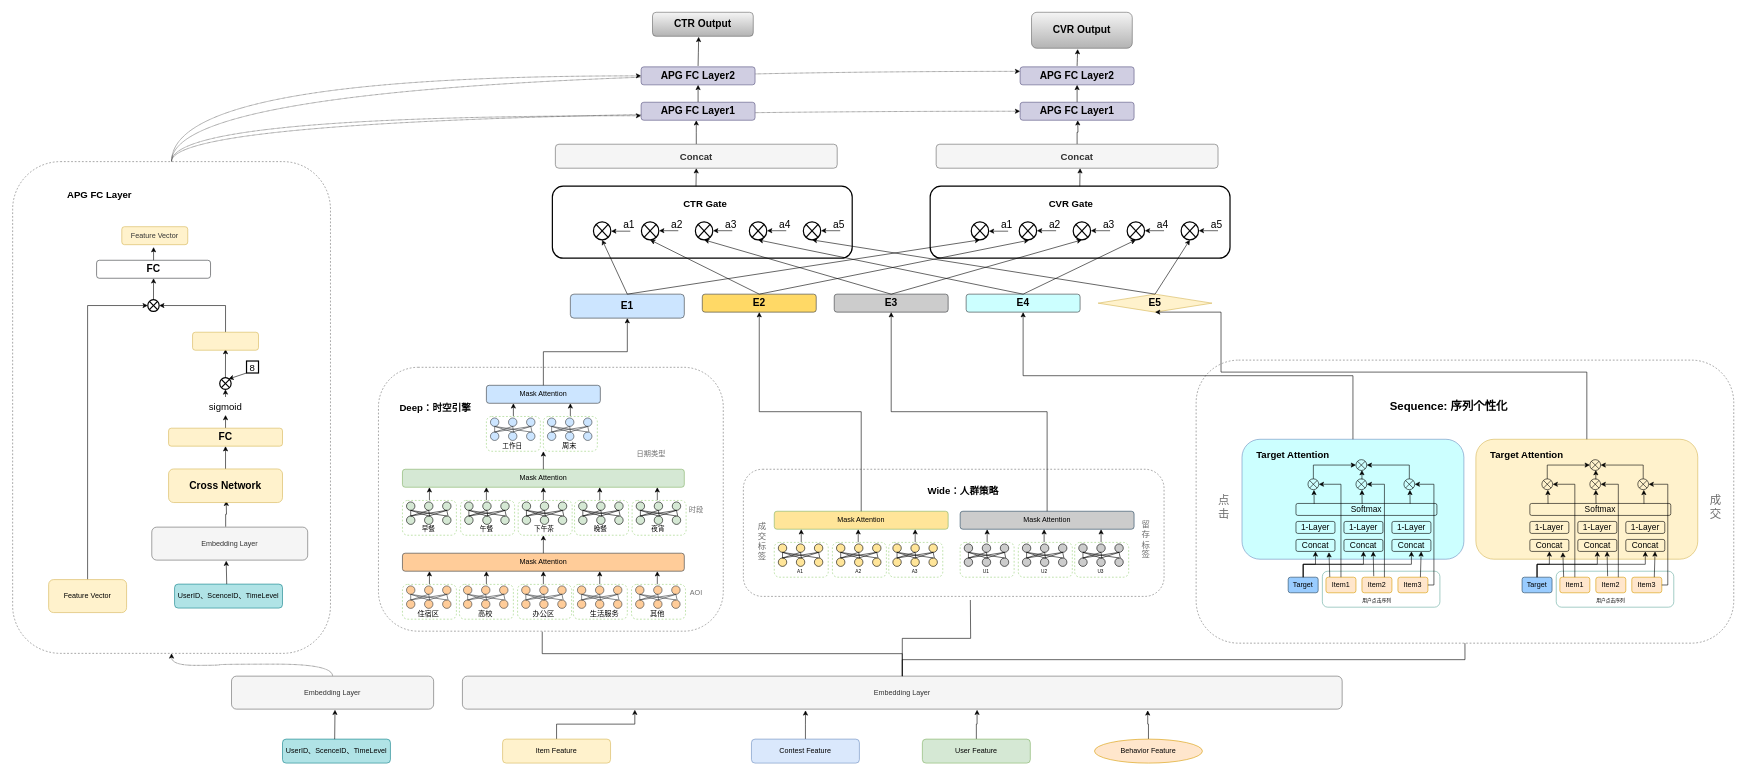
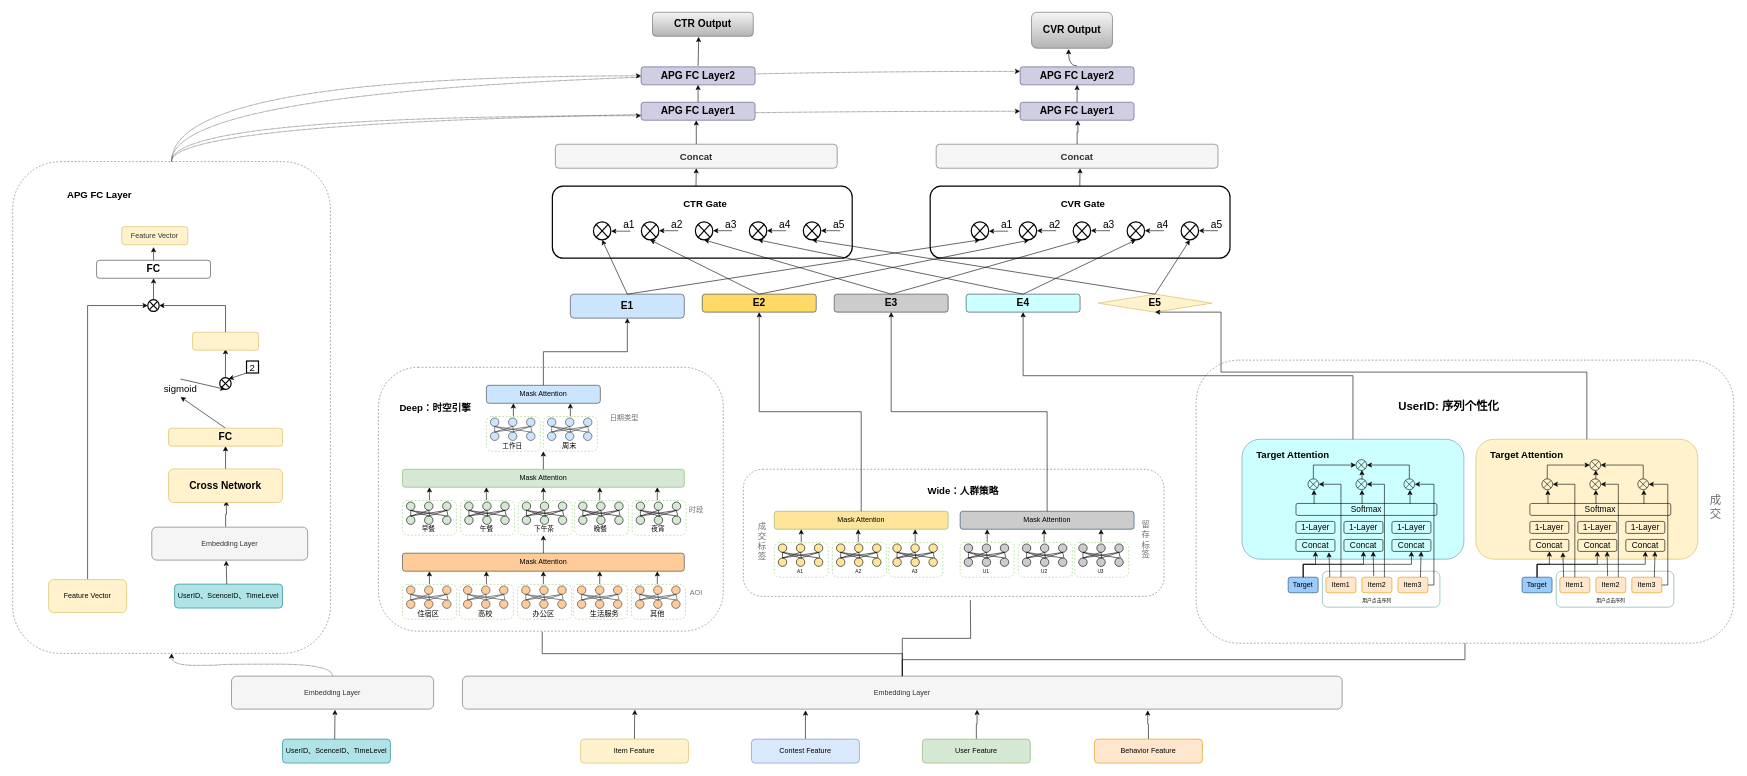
node "CVR Output": size 101x36 -> 81x36
node "CVR Gate": moved (1071, 204) -> (1083, 204)
node "8": label "8" -> "2"
node "sigmoid": moved (225, 406) -> (180, 388)
node "Sequence: 序列个性化": label "Sequence: 序列个性化" -> "UserID: 序列个性化"
node "日期类型": moved (651, 455) -> (624, 419)
node "点击": removed
node "Item Feature": moved (557, 752) -> (635, 752)
node "Behavior Feature": shape ellipse -> rounded rectangle
